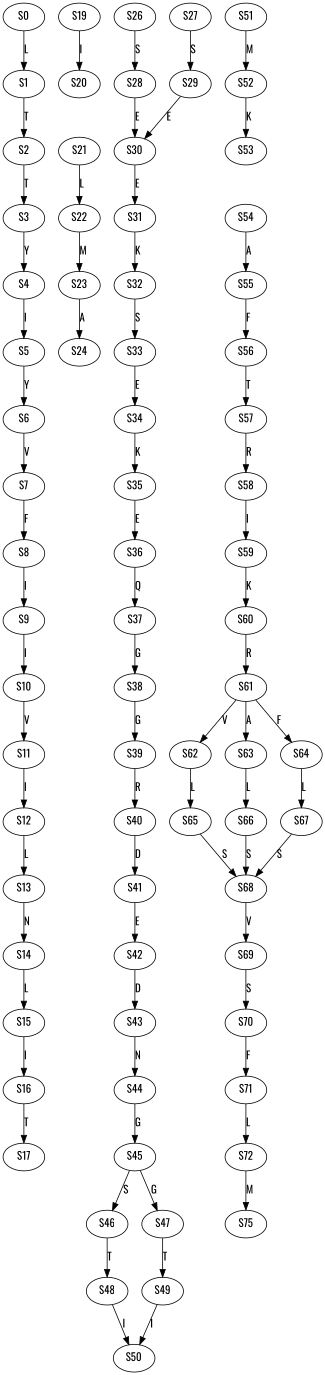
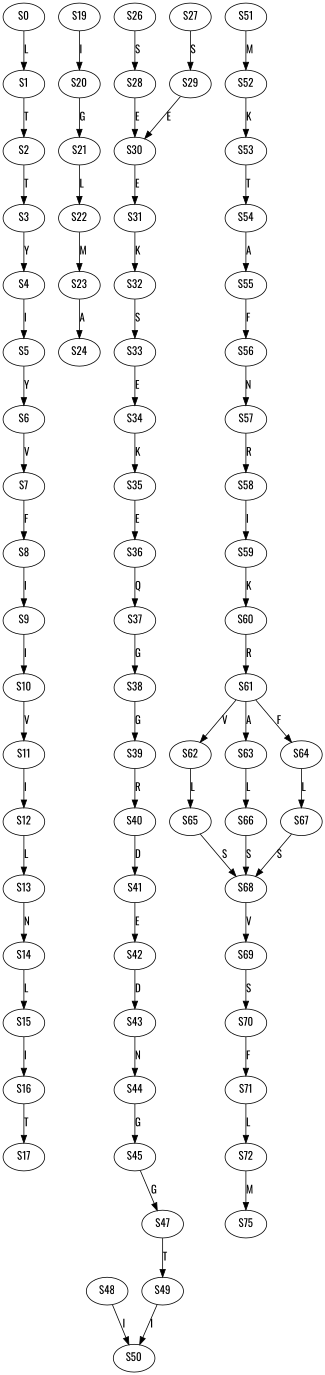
edge "S20" -> "S21": added, label "G"
edge "S53" -> "S54": added, label "T"
edge "S56" -> "S57": label "T" -> "N"
node "S46": removed
